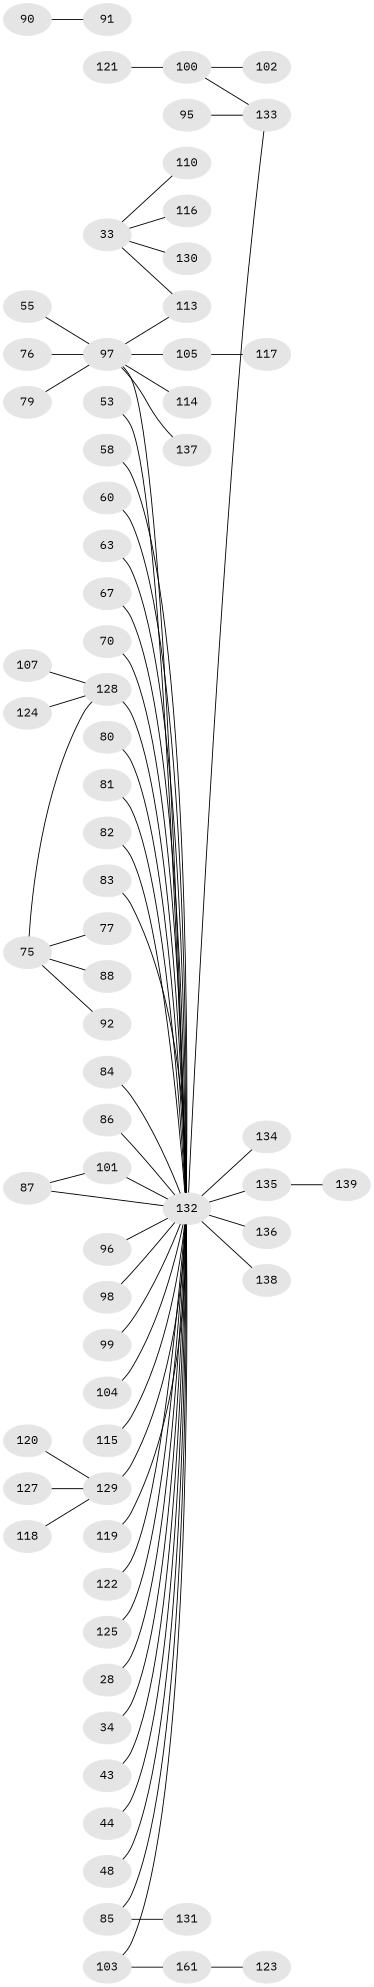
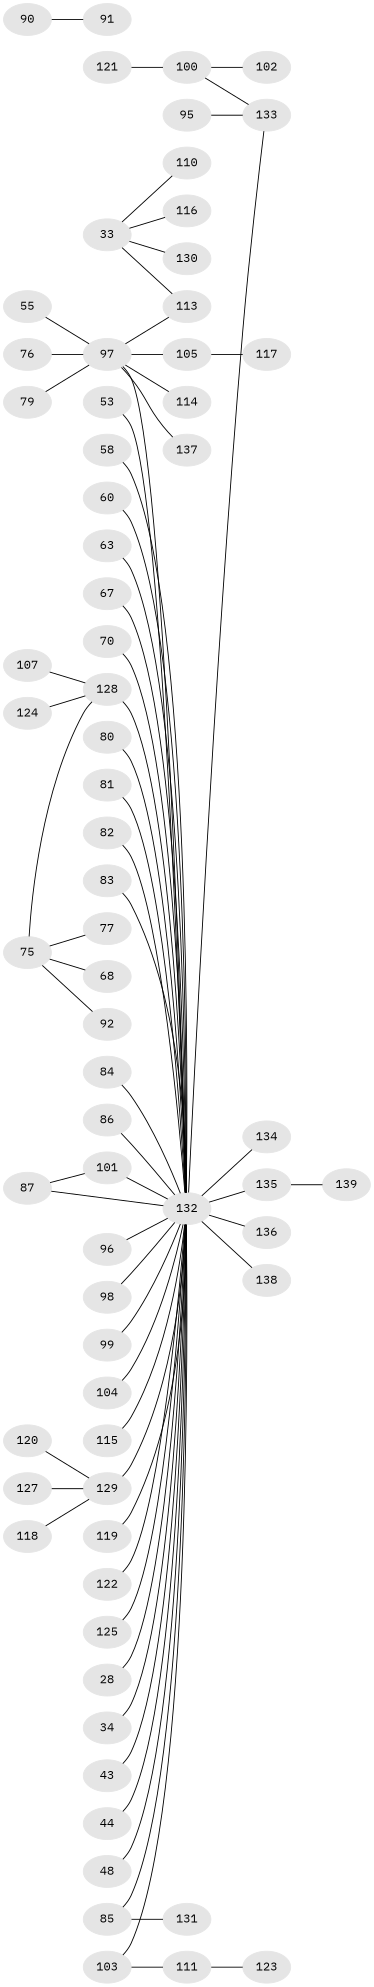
node "88": label "88" -> "68"
node "161": label "161" -> "111"
